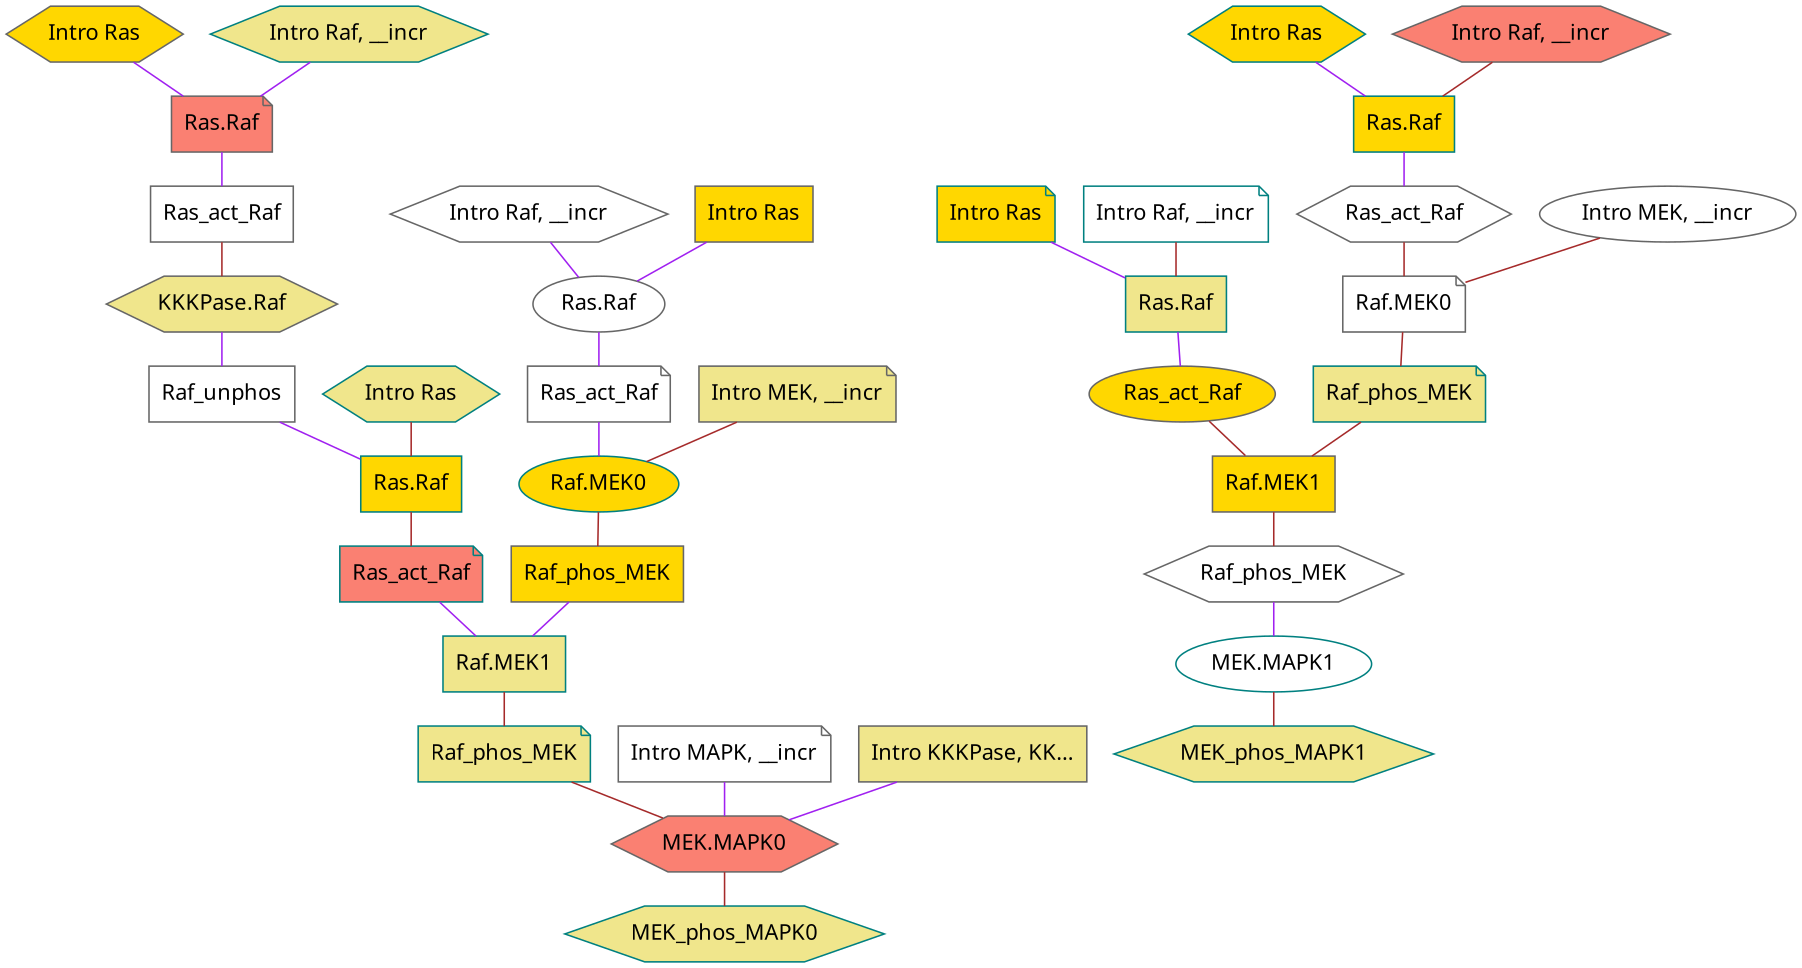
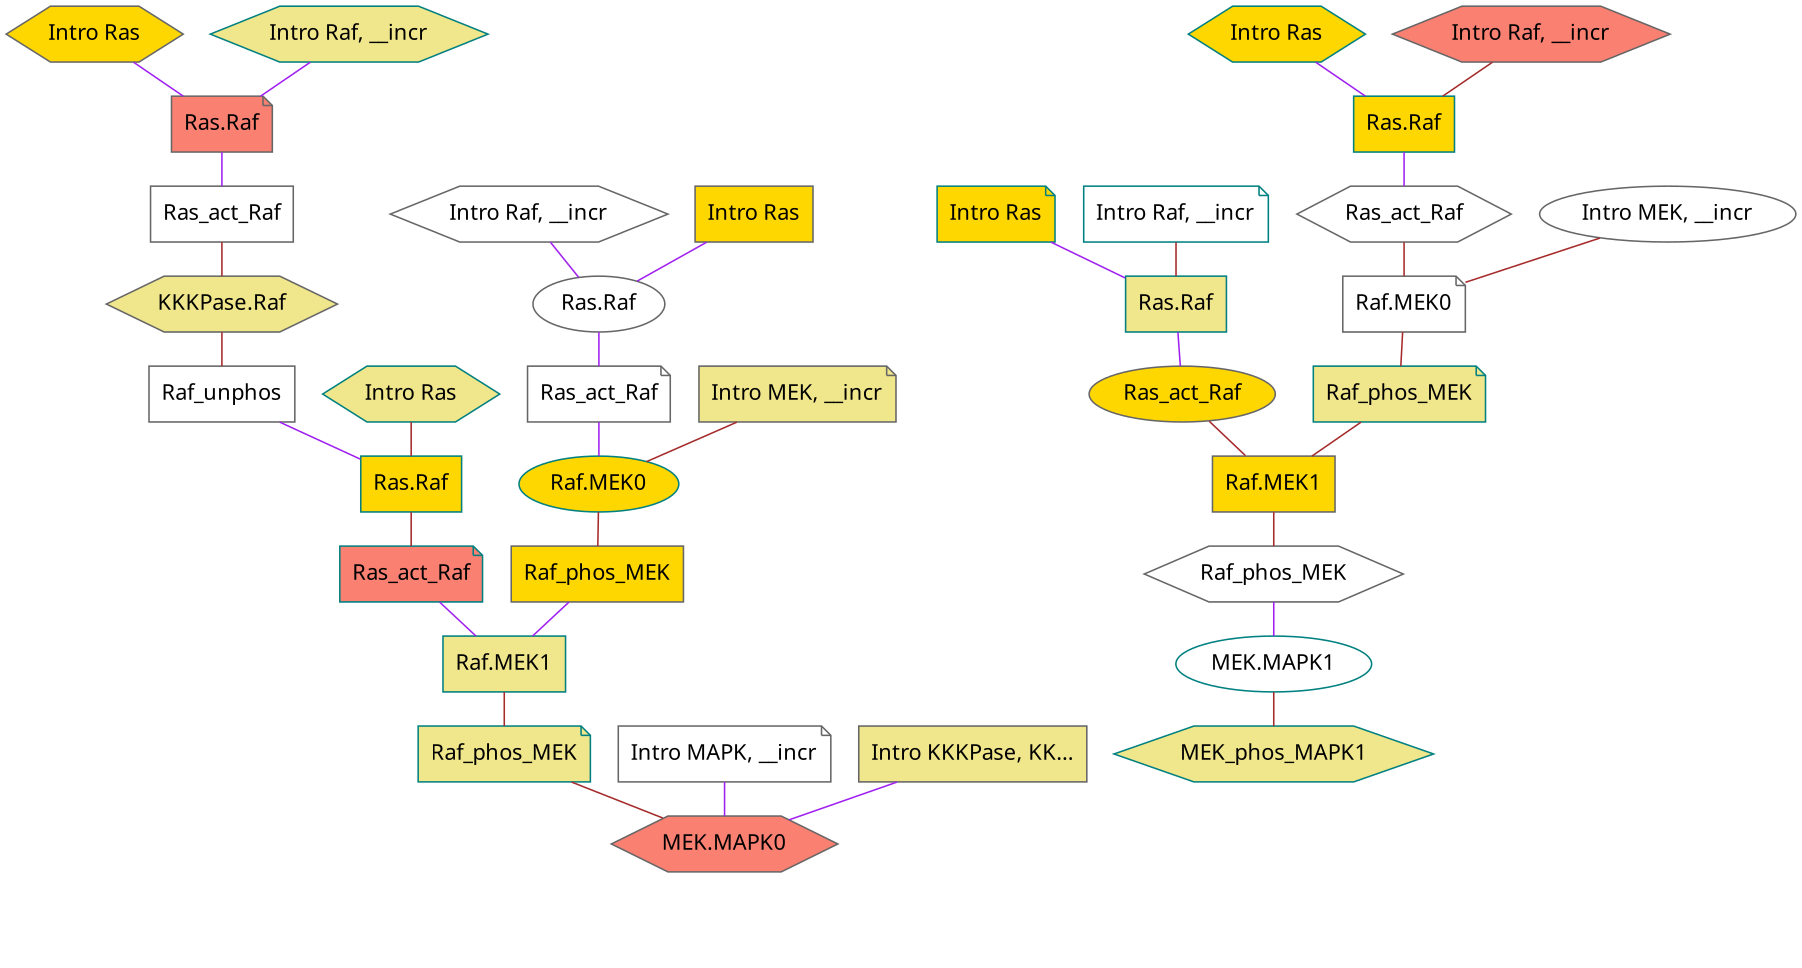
edge "KKKPase.Raf" -- "Raf_unphos": color purple -> brown
node "MEK_phos_MAPK0": removed
